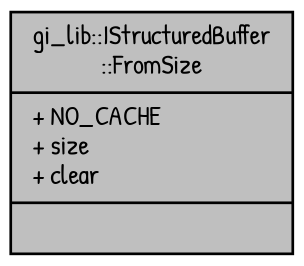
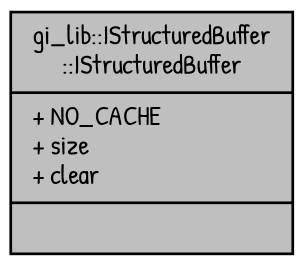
node "gi_lib::IStructuredBuffer": text "::FromSize" -> "::IStructuredBuffer"
